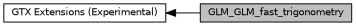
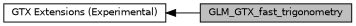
node "GLM_GLM_fast_trigonometry": label "GLM_GLM_fast_trigonometry" -> "GLM_GTX_fast_trigonometry"
